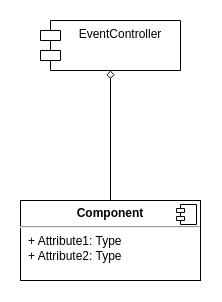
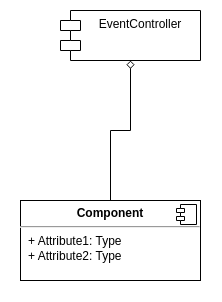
node "EventController": moved (111, 46) -> (131, 36)
